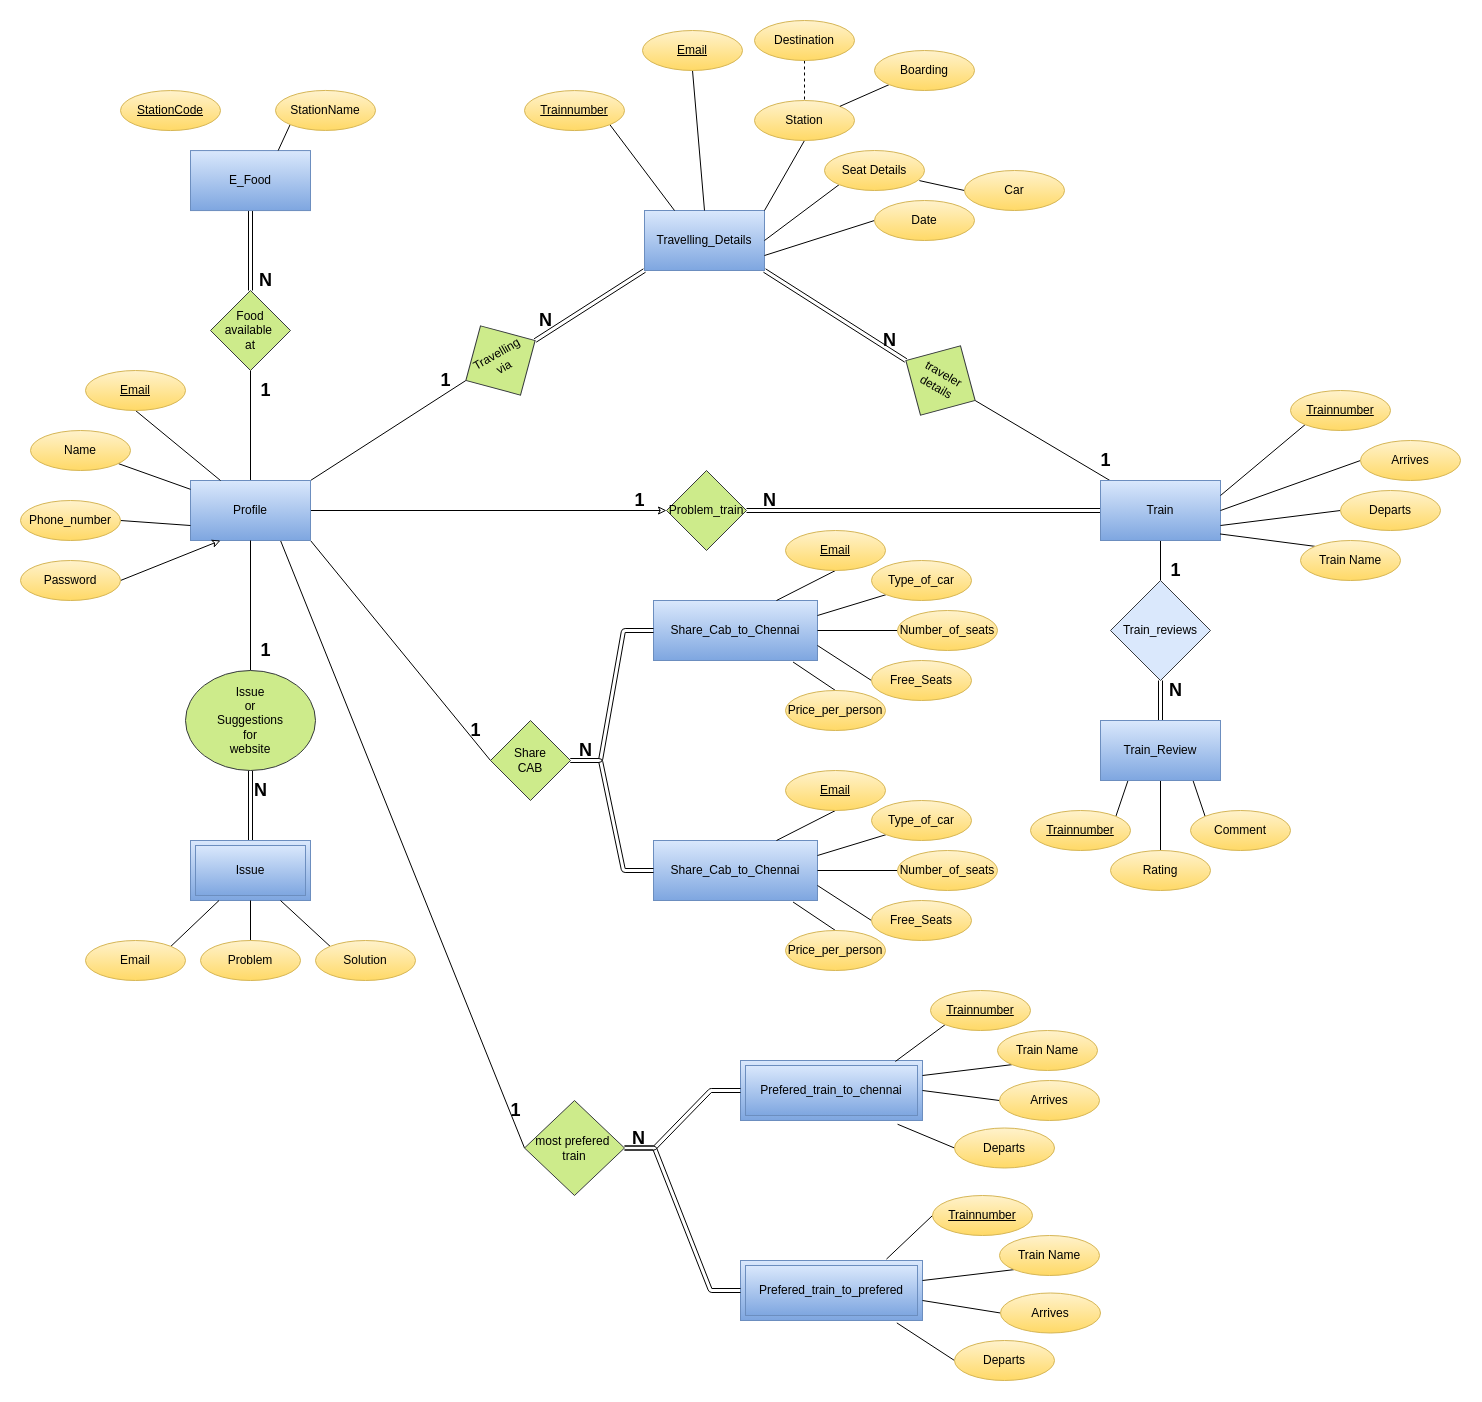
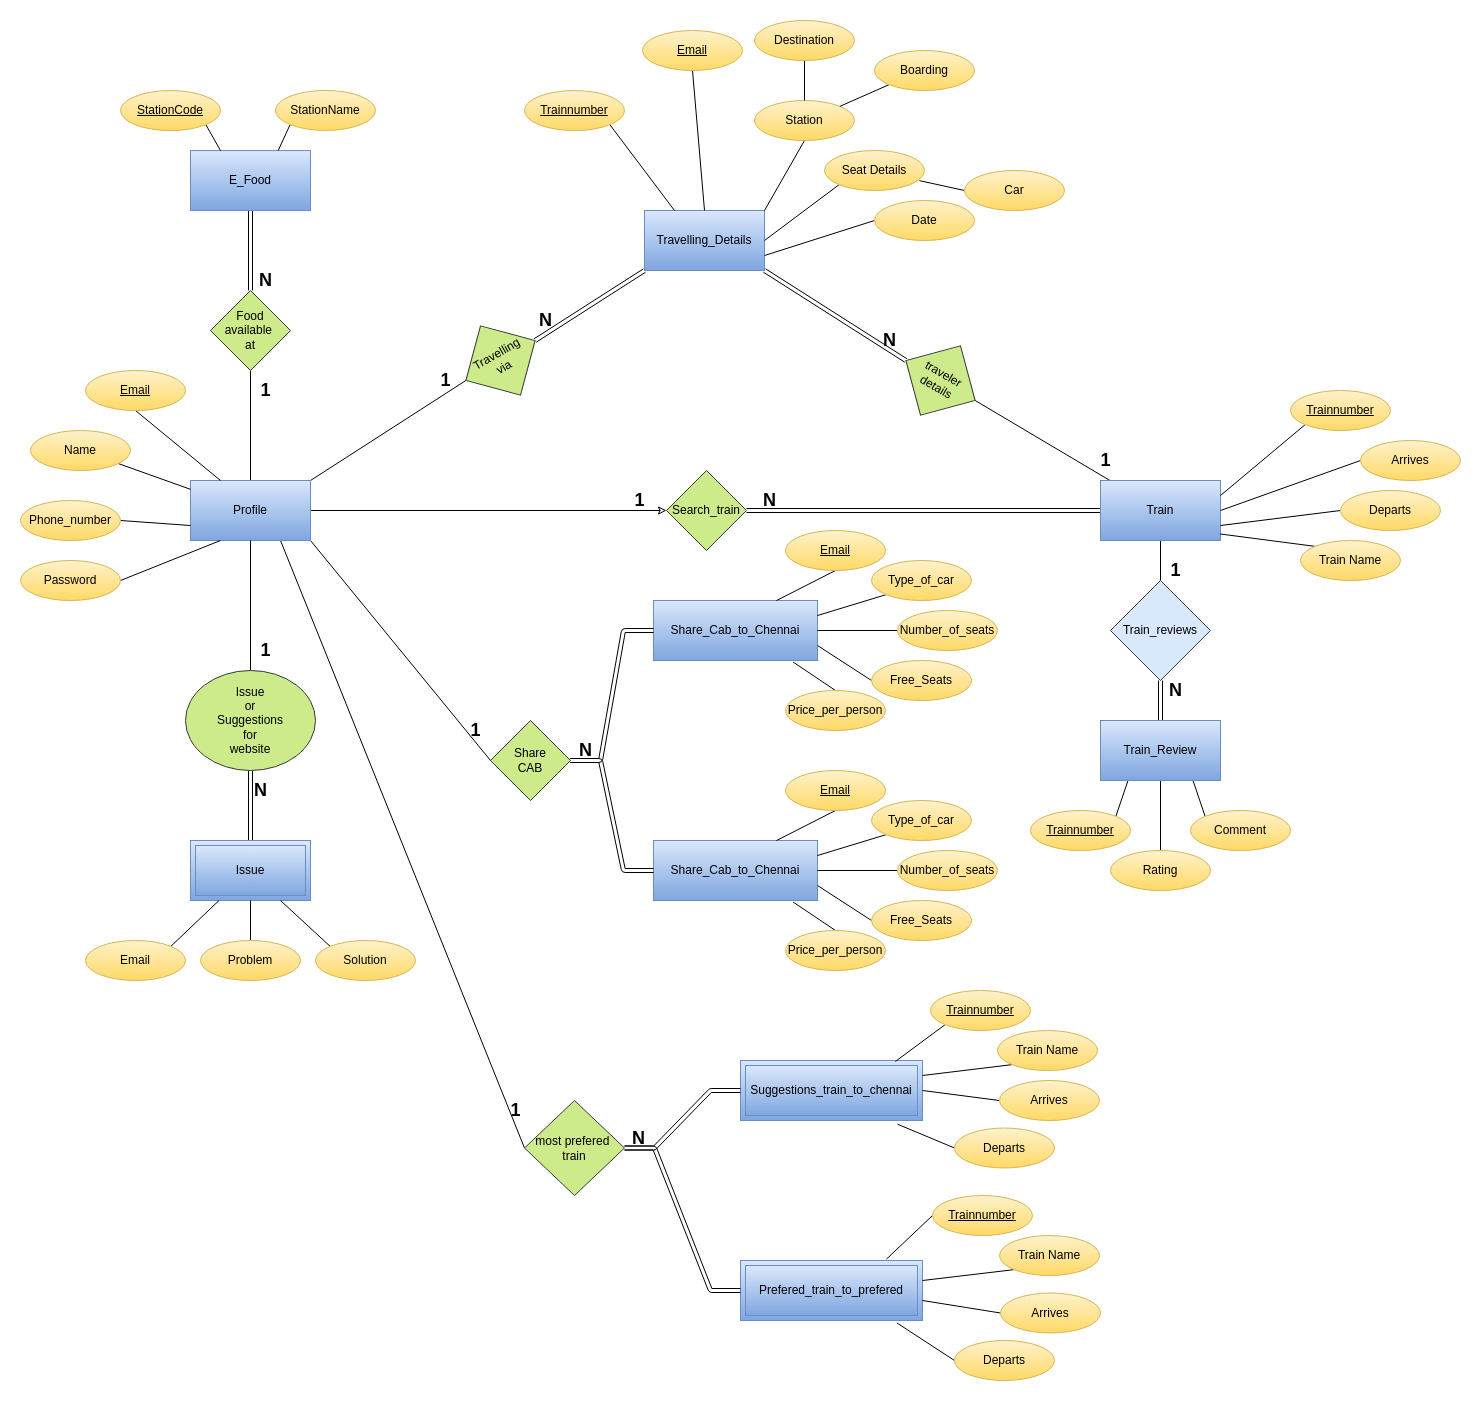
edge "Destination" -- "Station": style dashed -> solid
edge "StationCode" -- "E_Food": added
node "Problem_train": label "Problem_train" -> "Search_train"
edge "Password" -> "Profile": arrowhead classic -> none
node "Prefered_train_to_chennai": label "Prefered_train_to_chennai" -> "Suggestions_train_to_chennai"
